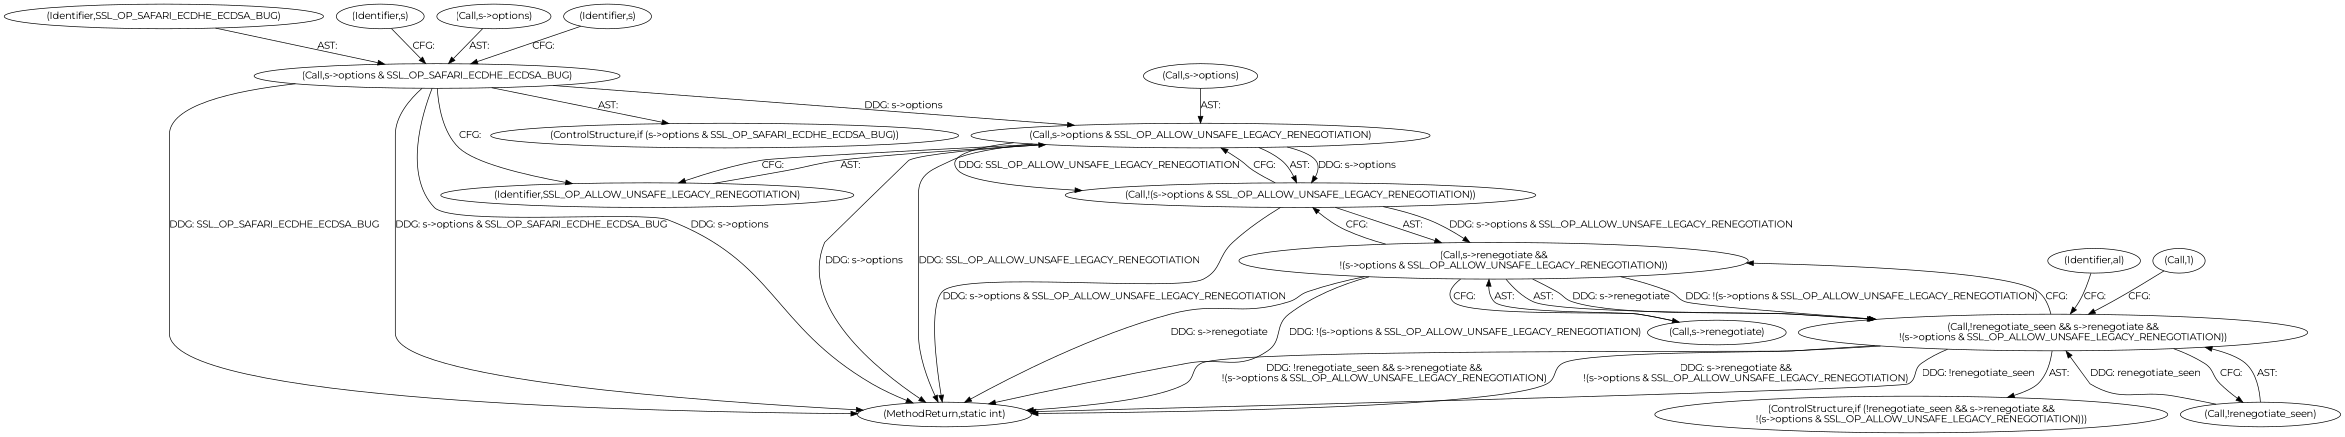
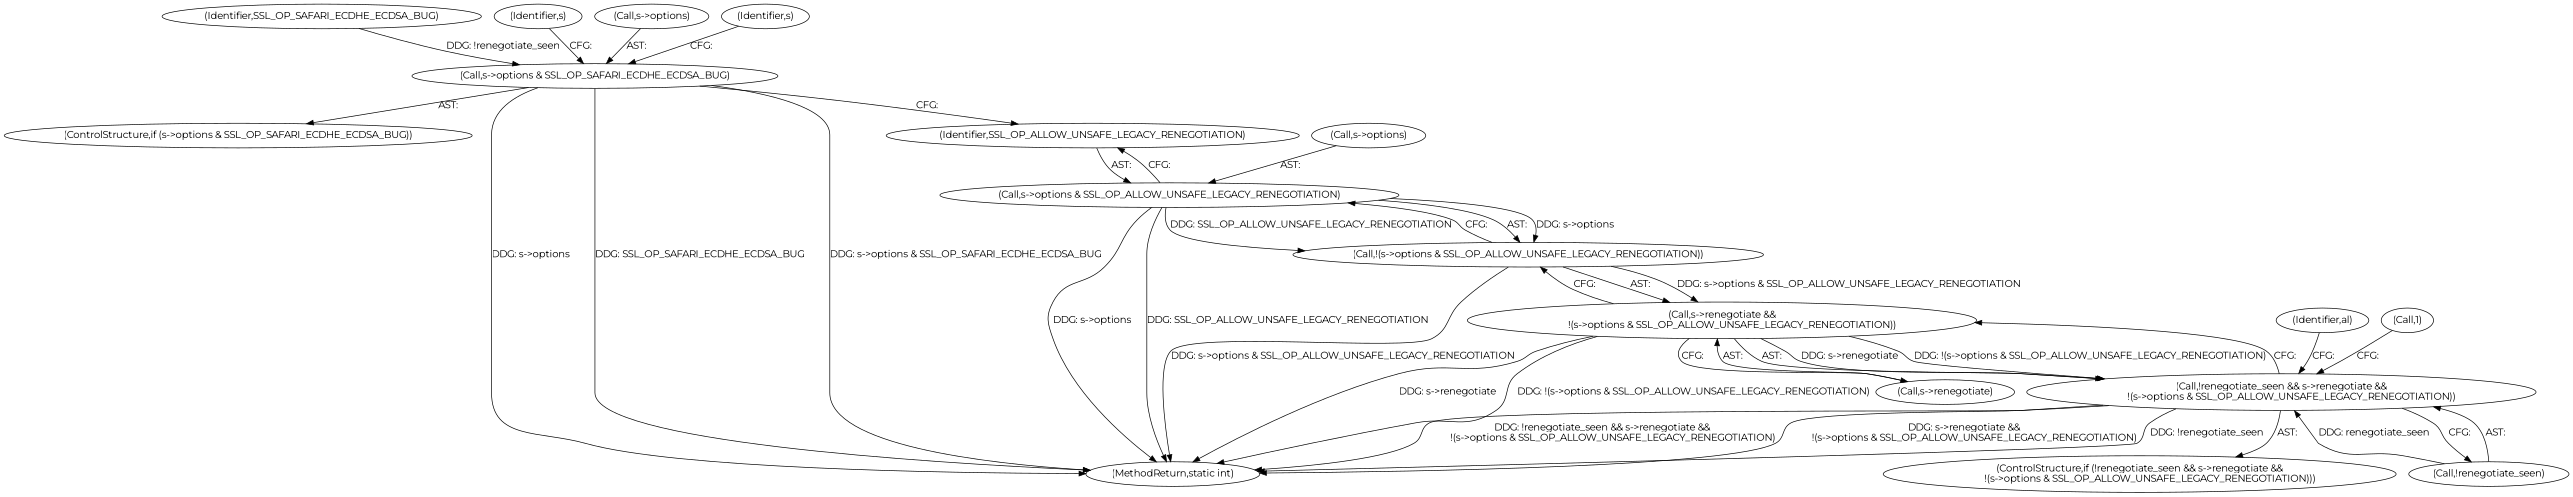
edge "(Identifier,SSL_OP_SAFARI_ECDHE_ECDSA_BUG)" -> "(Call,s->options & SSL_OP_SAFARI_ECDHE_ECDSA_BUG)": label "AST: " -> "DDG: !renegotiate_seen"
edge "(Call,s->options & SSL_OP_SAFARI_ECDHE_ECDSA_BUG)" -> "(Call,s->options & SSL_OP_ALLOW_UNSAFE_LEGACY_RENEGOTIATION)": removed, label "DDG: s->options"
